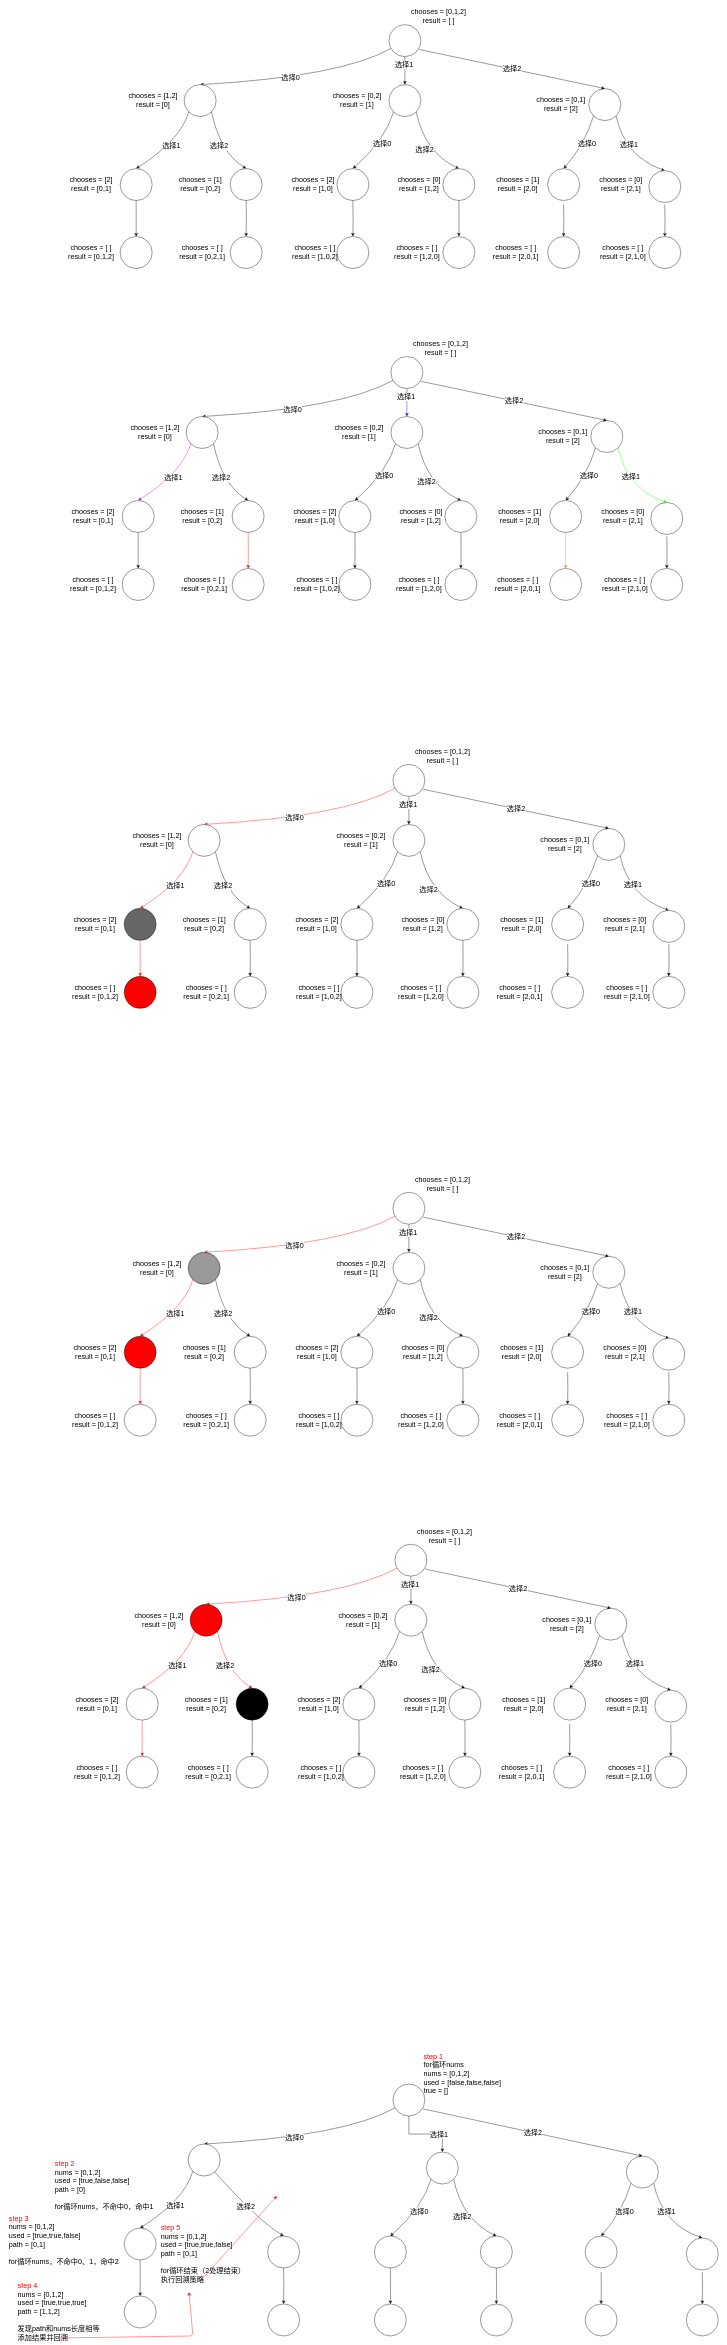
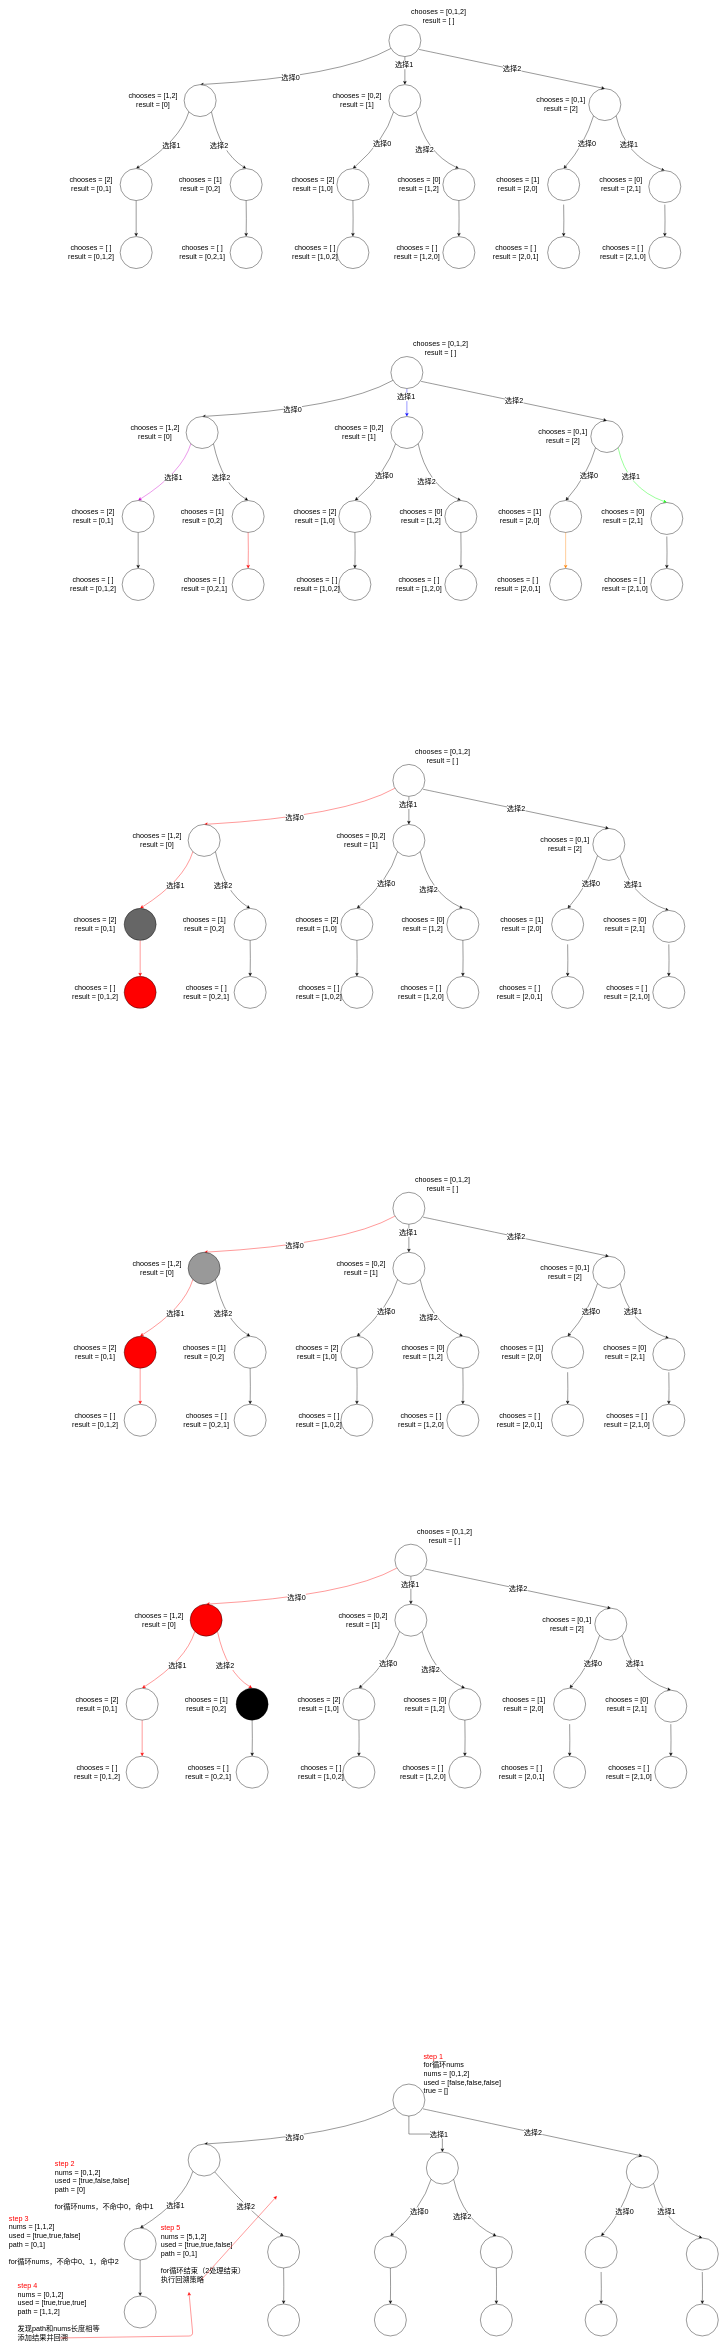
node "step 3 nums = [0,1,2] used = [true,true,false] path = [0,1] for循环nums，不命中0、1，命中2": label "step 3 nums = [0,1,2] used = [true,true,false] path = [0,1] for循环nums，不命中0、1，命中2" -> "step 3 nums = [1,1,2] used = [true,true,false] path = [0,1] for循环nums，不命中0、1，命中2"
node "step 5 nums = [0,1,2] used = [true,true,false] path = [0,1] for循环结束（2处理结束） 执行回溯策略": label "step 5 nums = [0,1,2] used = [true,true,false] path = [0,1] for循环结束（2处理结束） 执行回溯策略" -> "step 5 nums = [5,1,2] used = [true,true,false] path = [0,1] for循环结束（2处理结束） 执行回溯策略"
